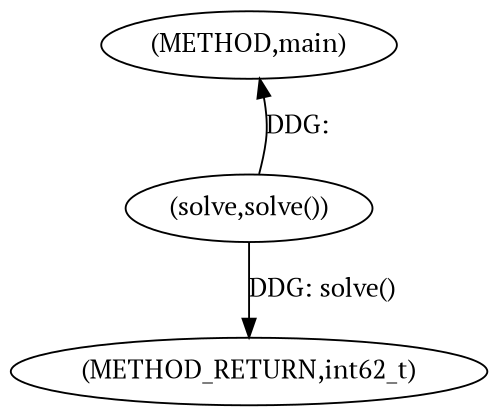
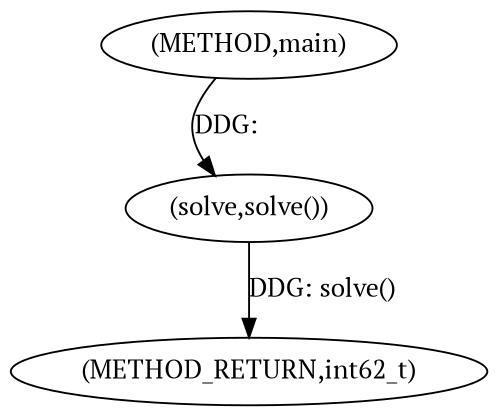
edge "(solve,solve())" -> "(METHOD,main)": reversed
